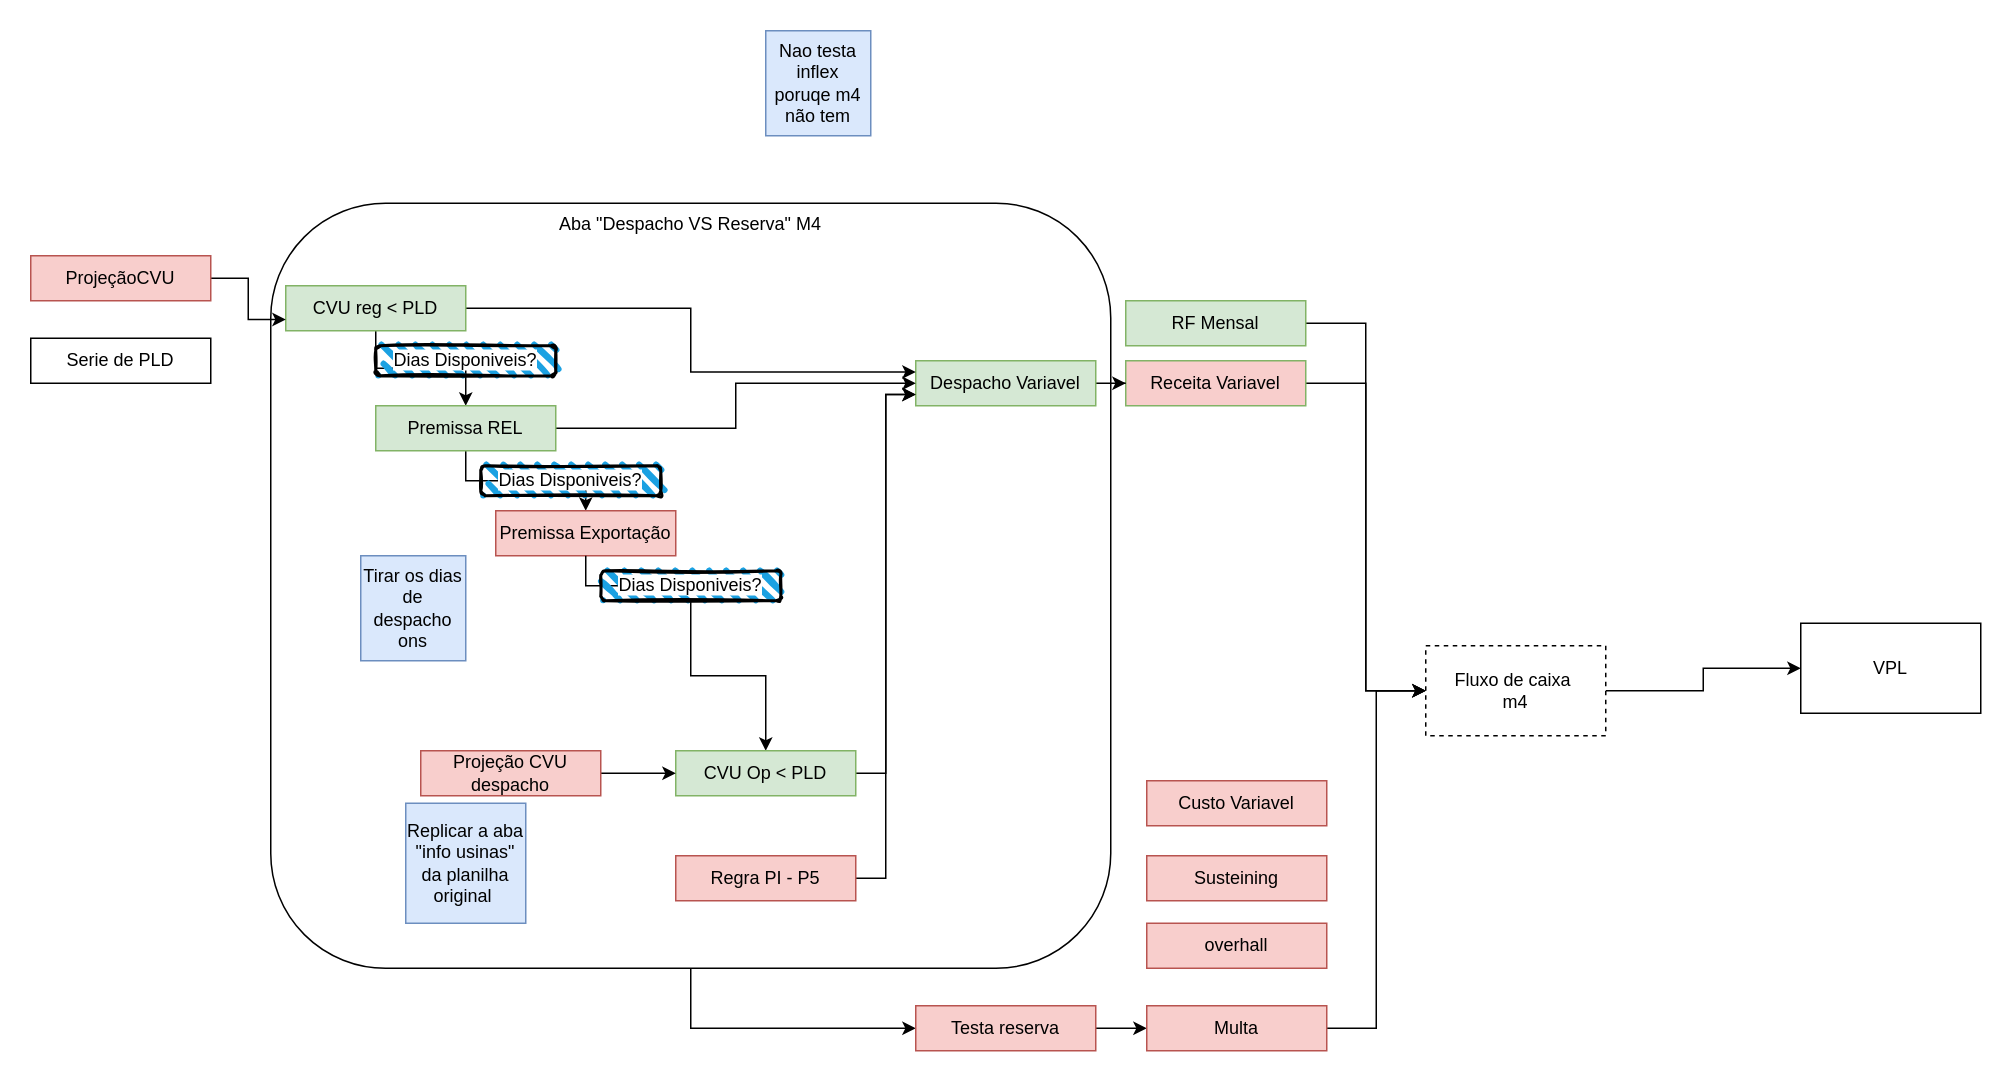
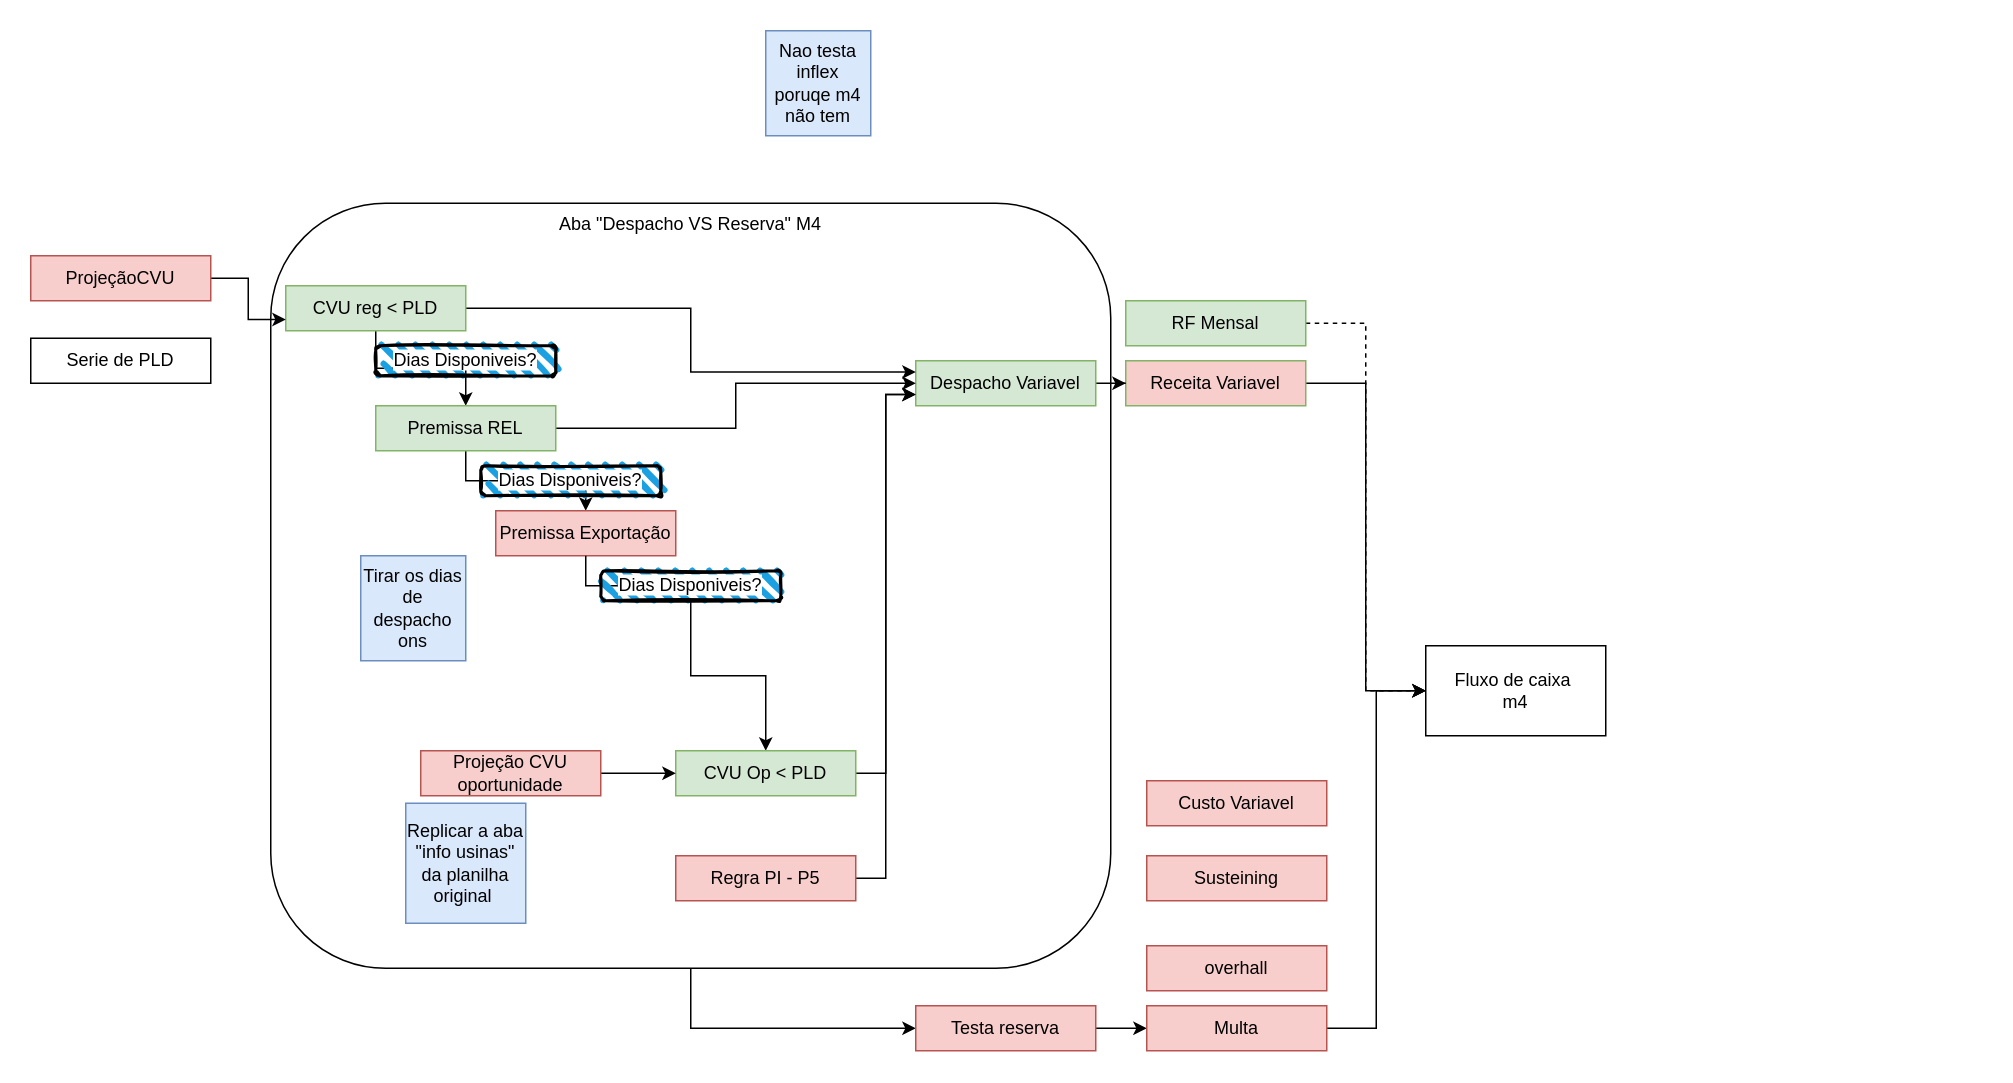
edge "RF Mensal" -> "Fluxo de caixa m4": style solid -> dashed
node "VPL": removed
edge "Fluxo de caixa m4" -> "VPL": removed
node "Fluxo de caixa m4": style dashed -> solid
node "Projeção CVU despacho": label "Projeção CVU despacho" -> "Projeção CVU oportunidade"
node "overhall": moved (1237, 946) -> (1237, 968)
